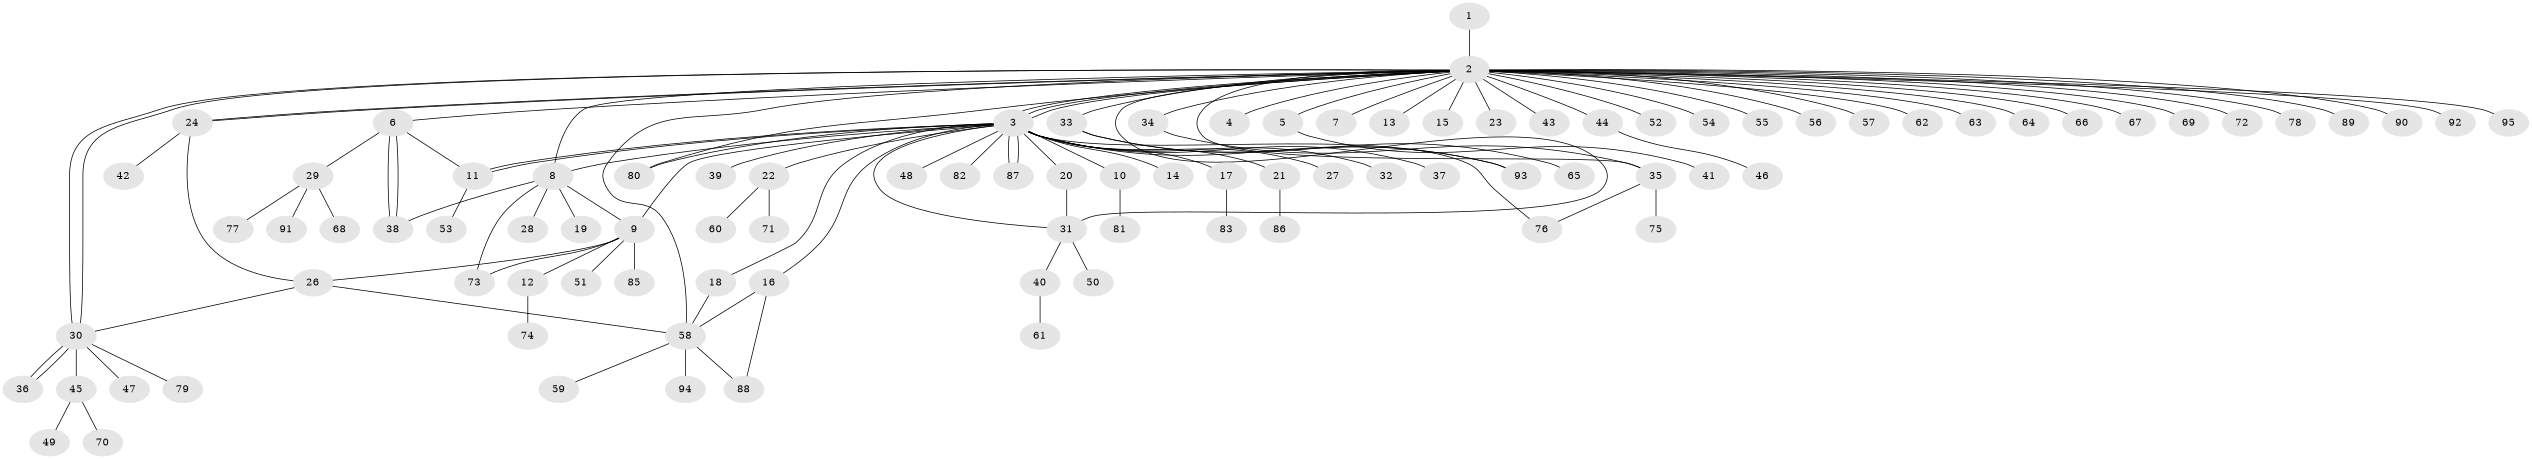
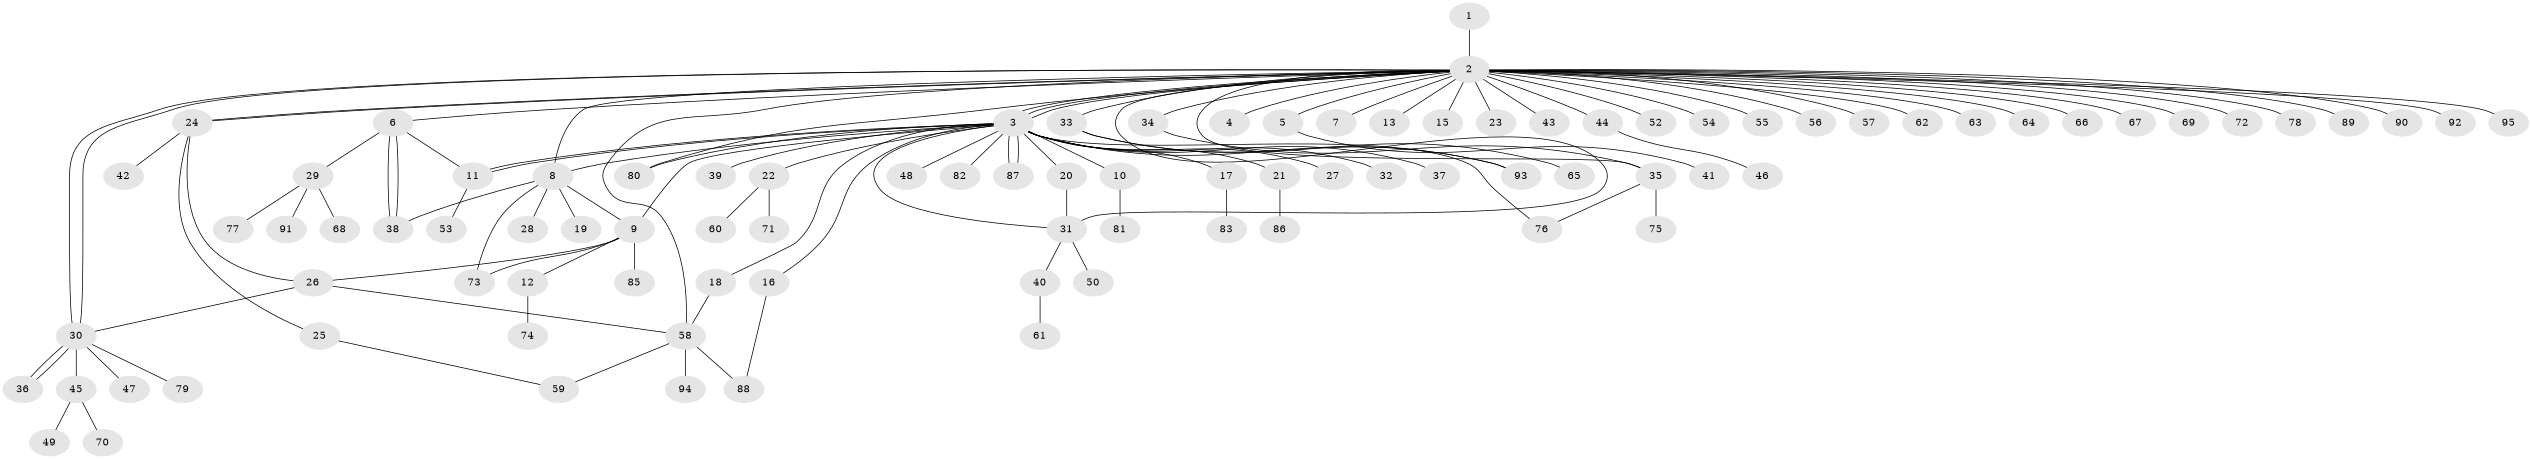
node "14": removed
node "51": removed
edge "16" -- "58": removed
node "25": added
